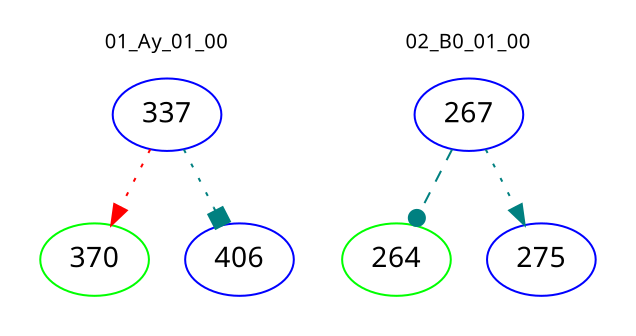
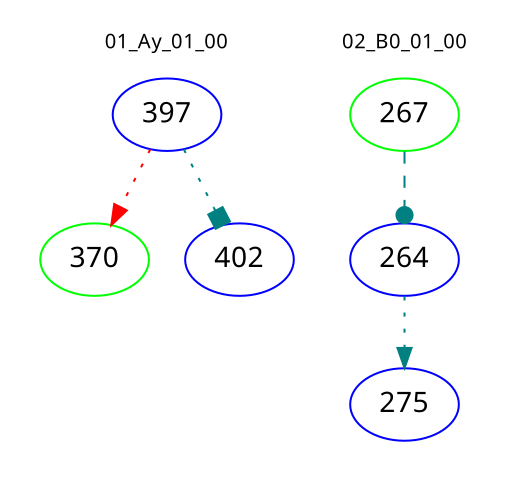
node "337": label "337" -> "397"
node "267": color blue -> green
edge "267" -> "275": now "264" -> "275"
node "406": label "406" -> "402"
node "264": color green -> blue
